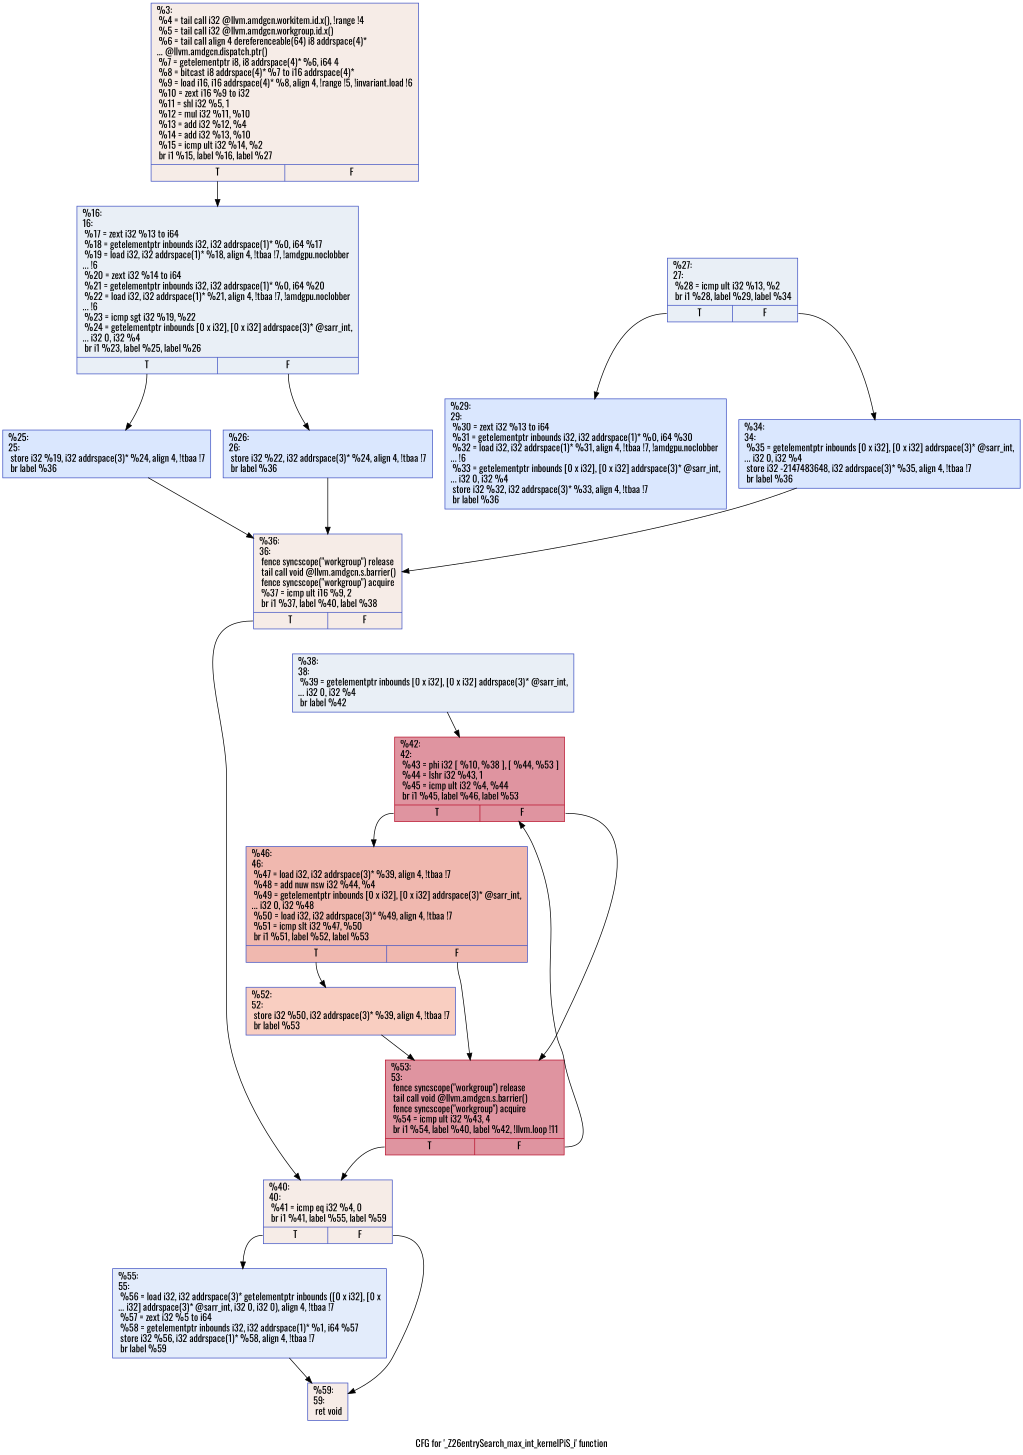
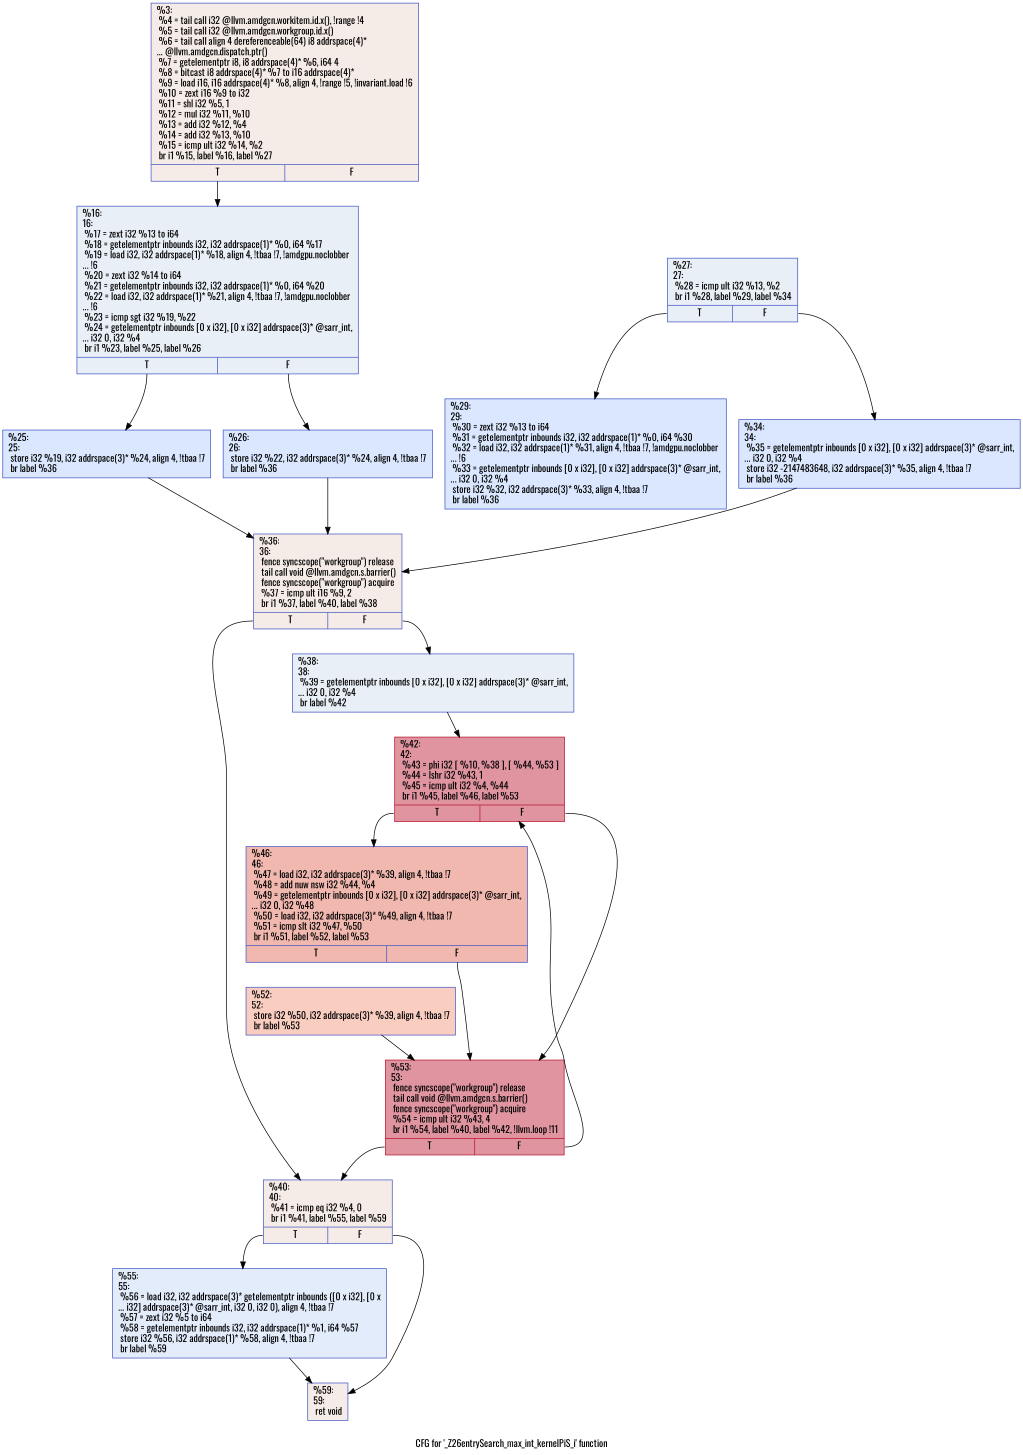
edge "%36:" -> "%38:": added
edge "%46:" -> "%52:": removed
